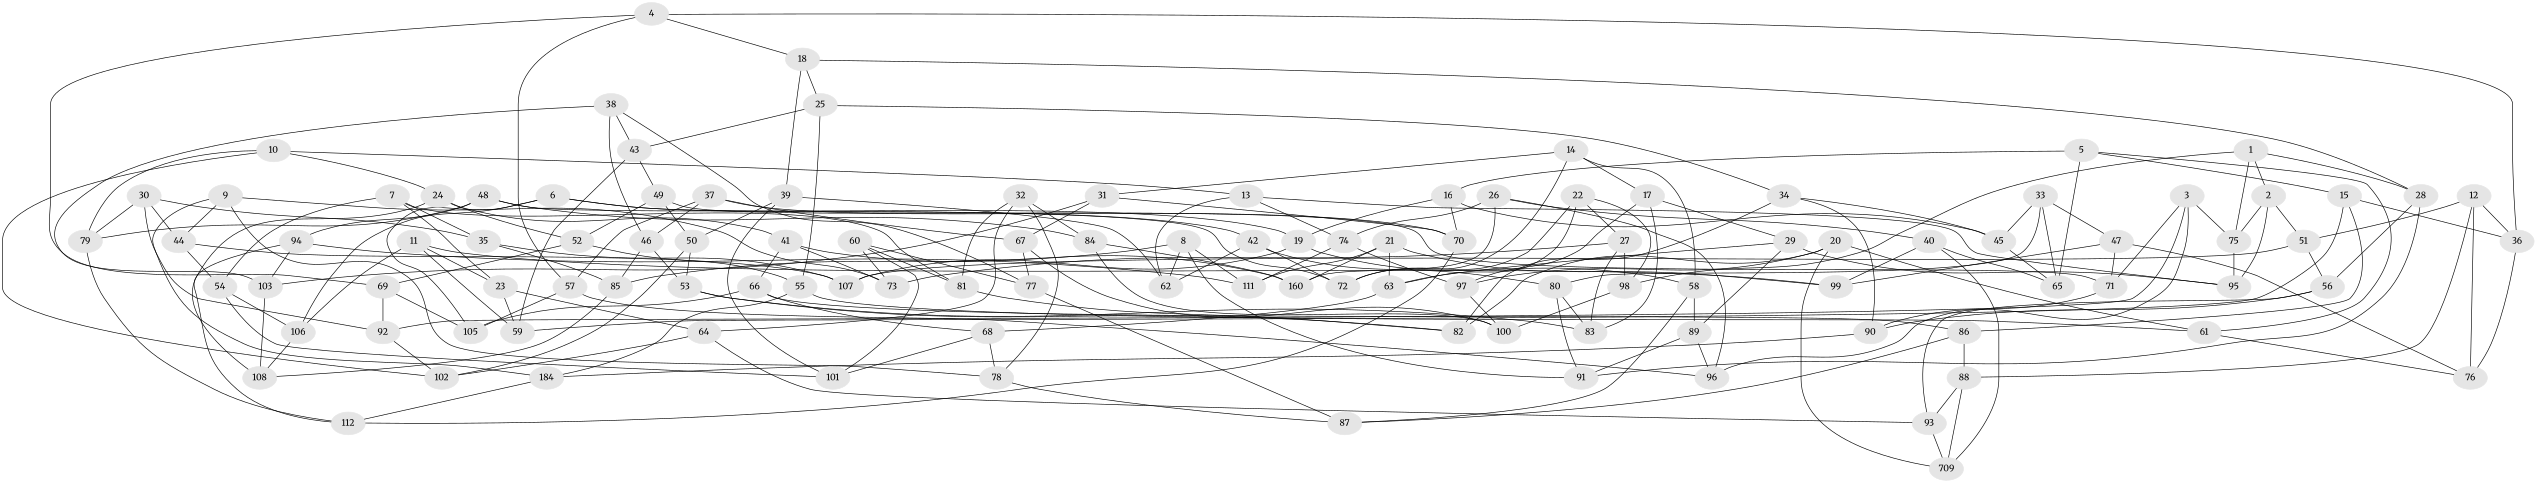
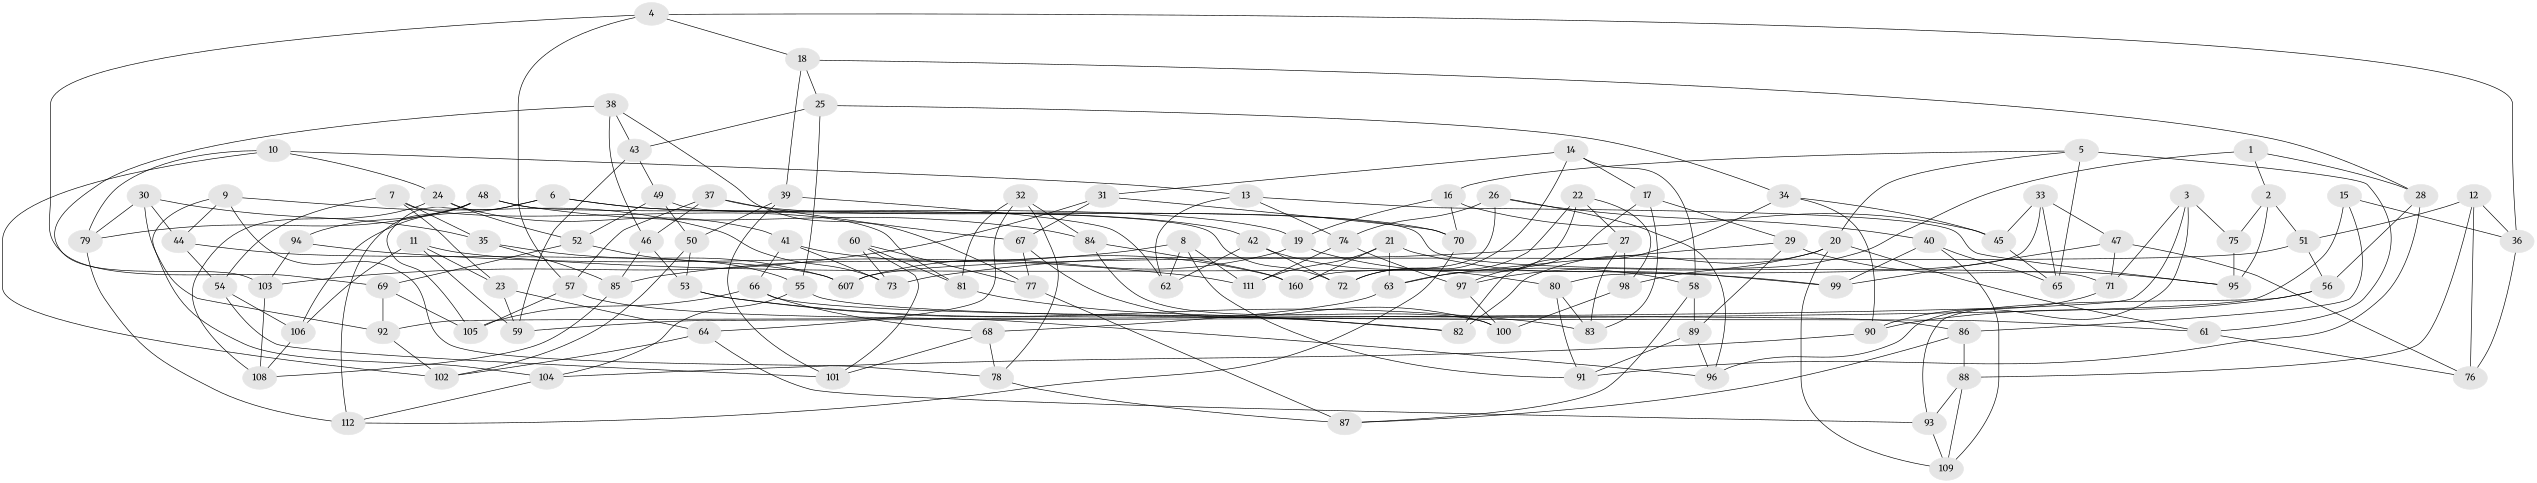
edge "5" -- "15": now "5" -- "20"
edge "1" -- "75": removed
node "107": label "107" -> "607"
edge "94" -- "112": now "48" -- "112"
node "184": label "184" -> "104"
node "709": label "709" -> "109"
